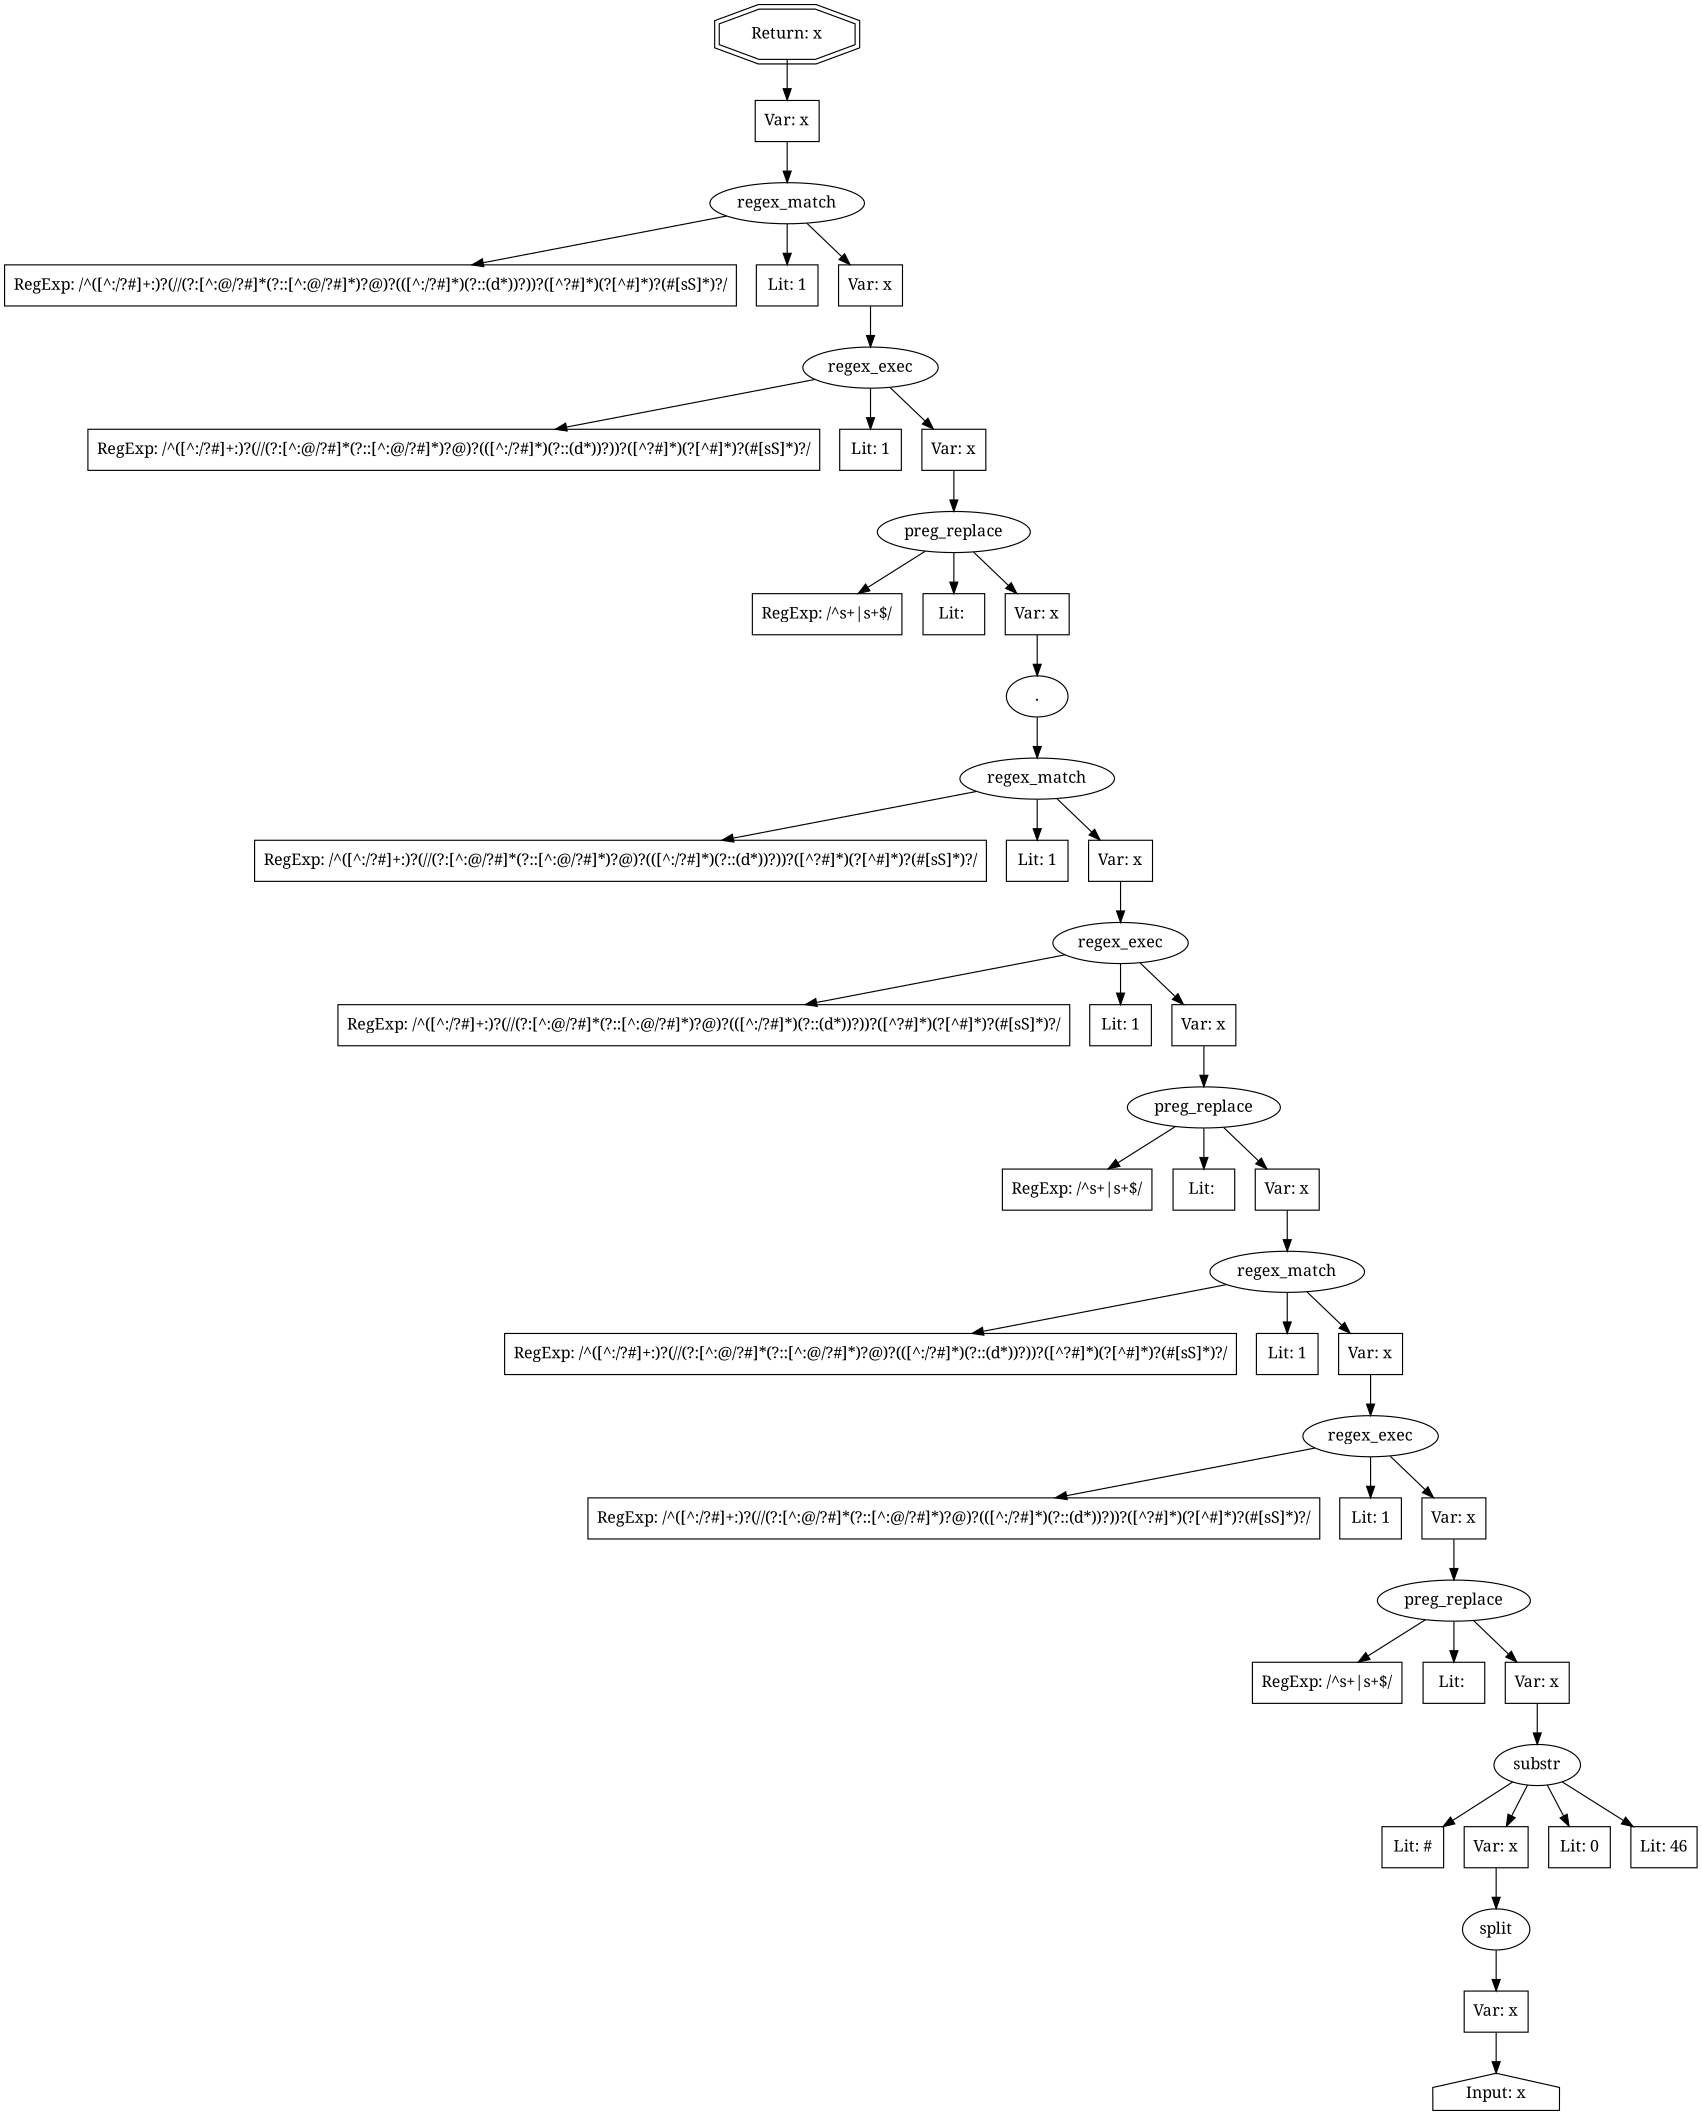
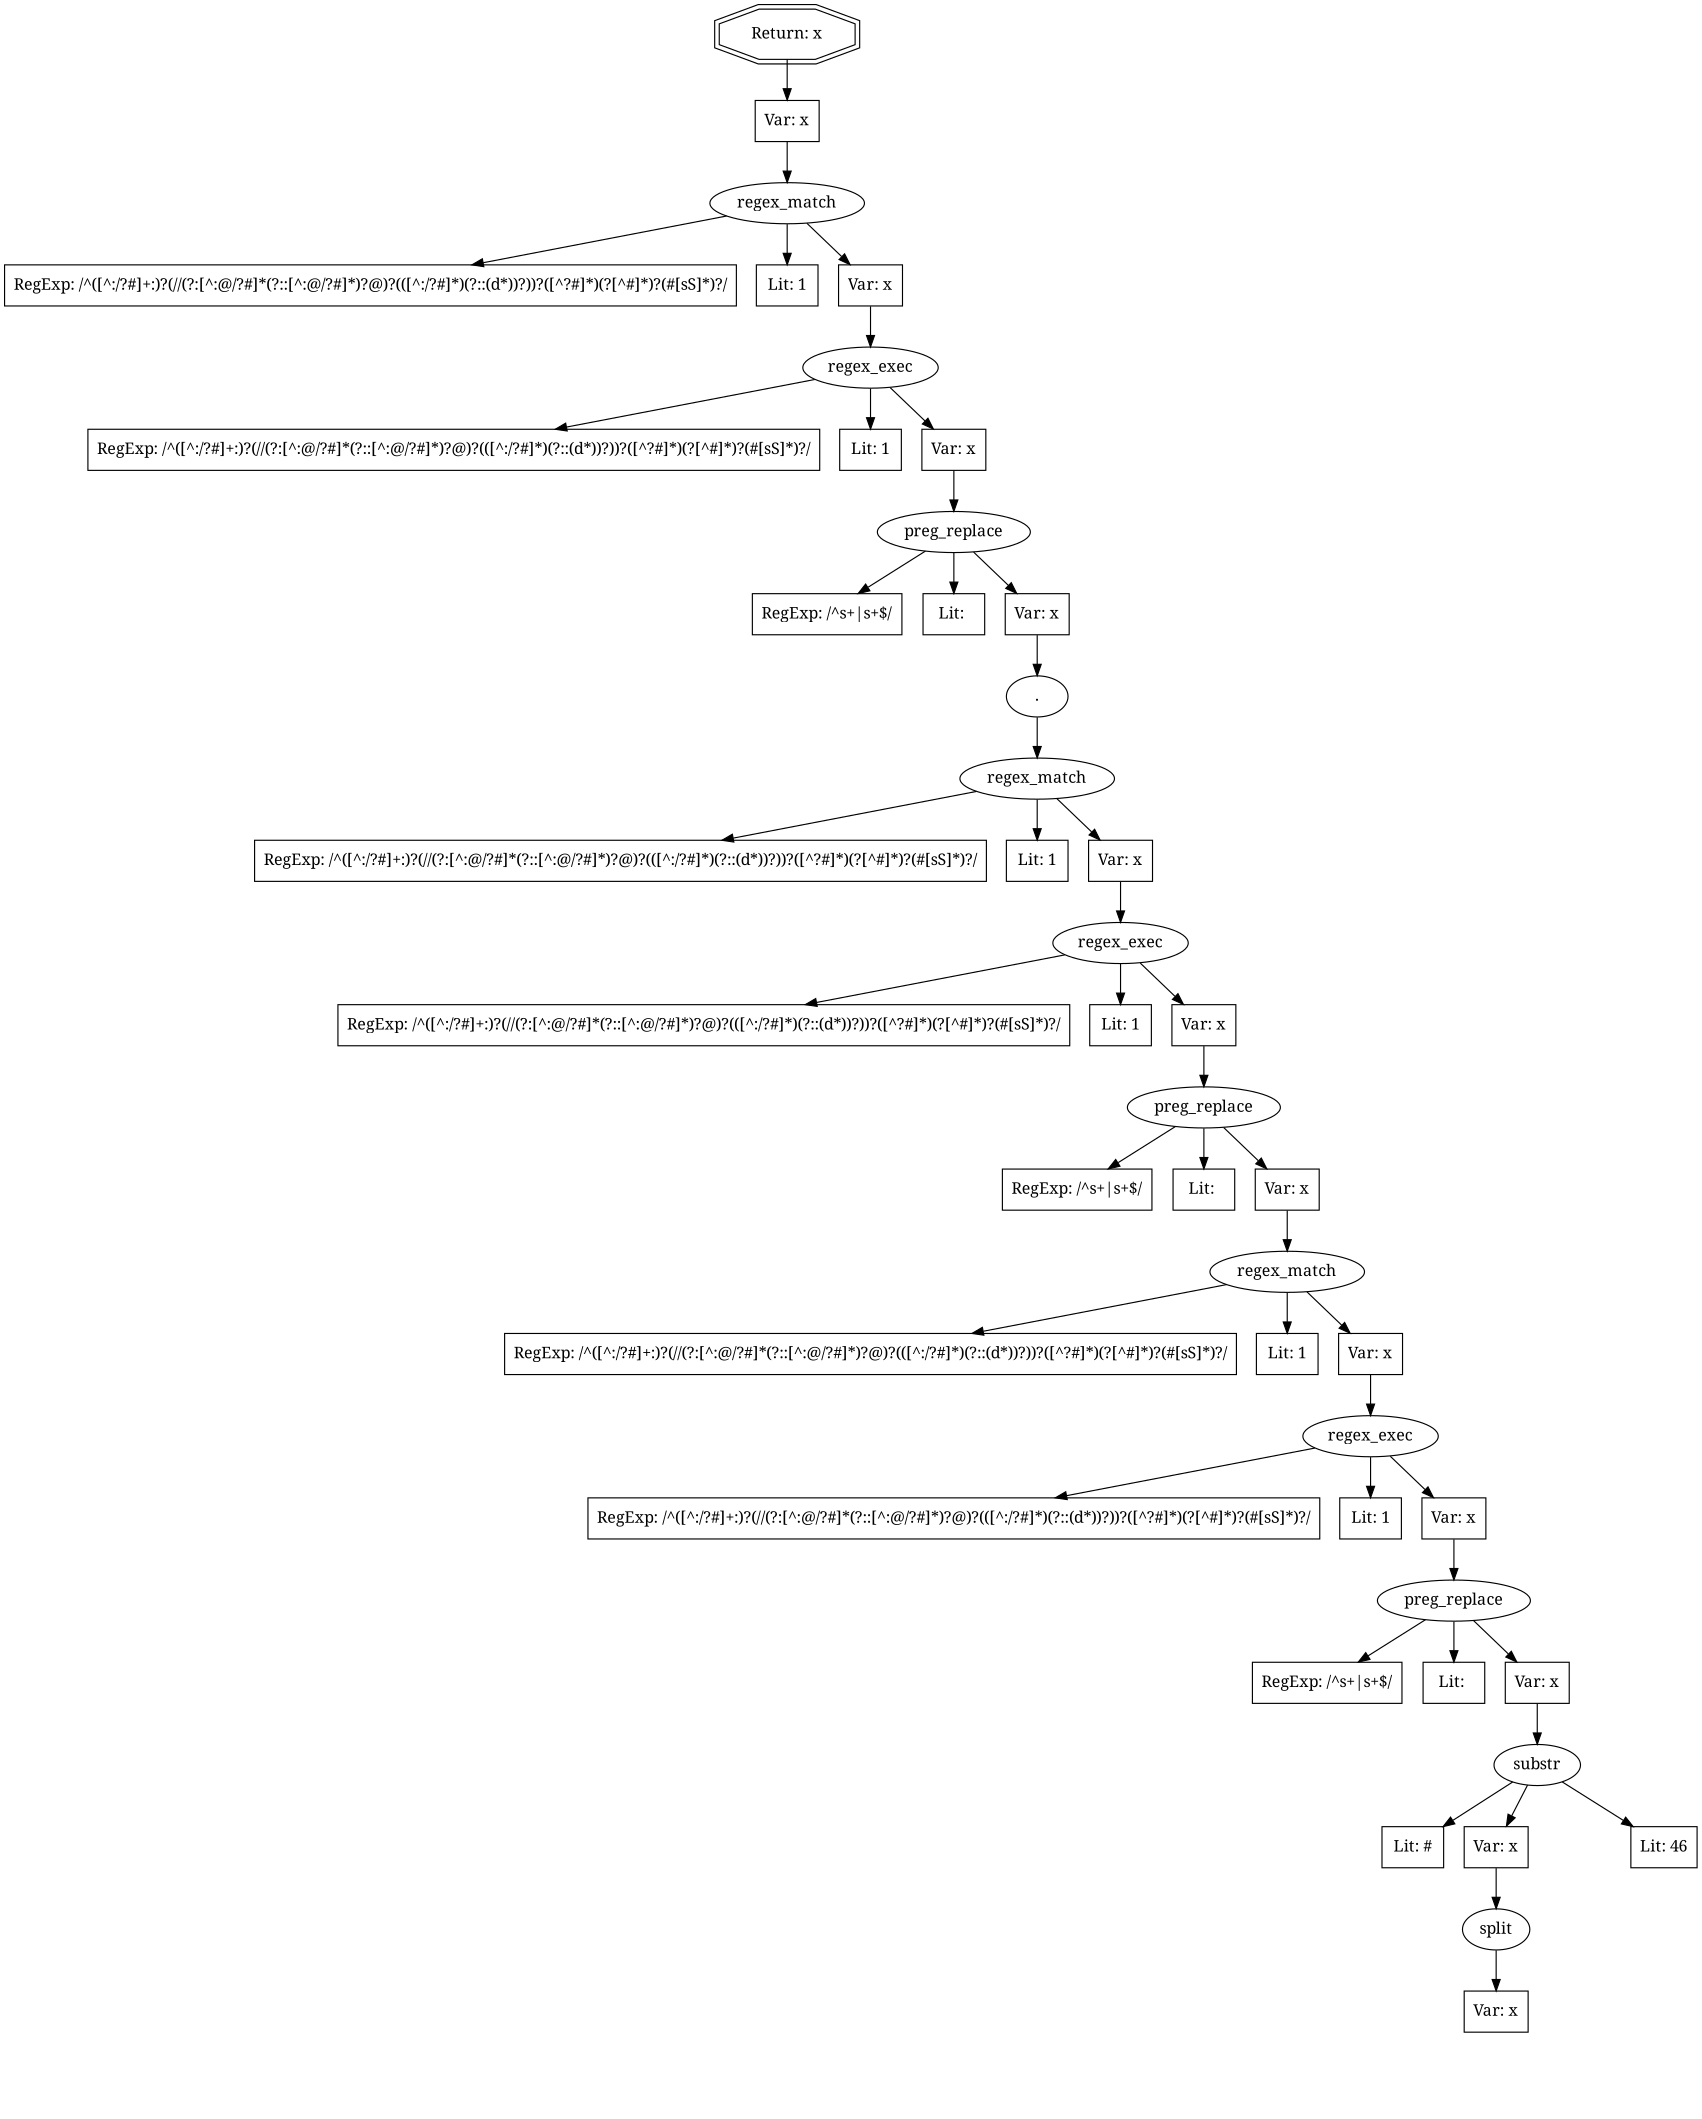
node "Lit: 0": removed
node "Input: x": removed
